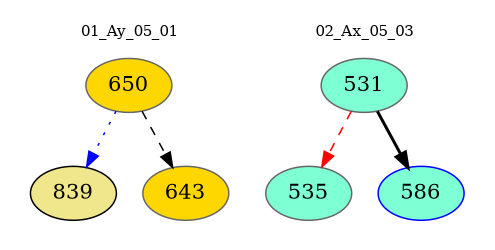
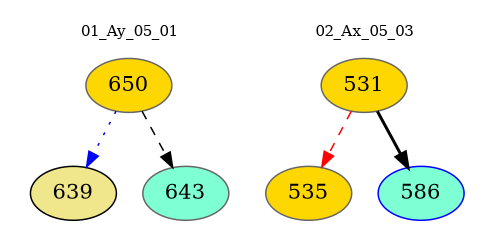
node "531": fillcolor aquamarine -> gold
node "839": label "839" -> "639"
node "643": fillcolor gold -> aquamarine
node "535": fillcolor aquamarine -> gold
